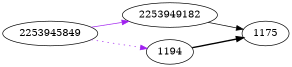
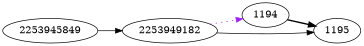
edge "2253945849" -> "2253949182": color purple -> black
node "1175": label "1175" -> "1195"
edge "2253945849" -> "1194": now "2253949182" -> "1194"
